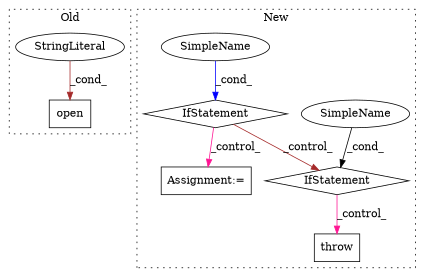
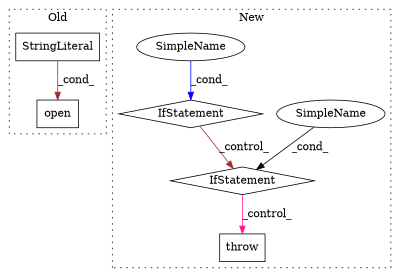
node "StringLiteral": shape ellipse -> box
node "Assignment:=": removed
